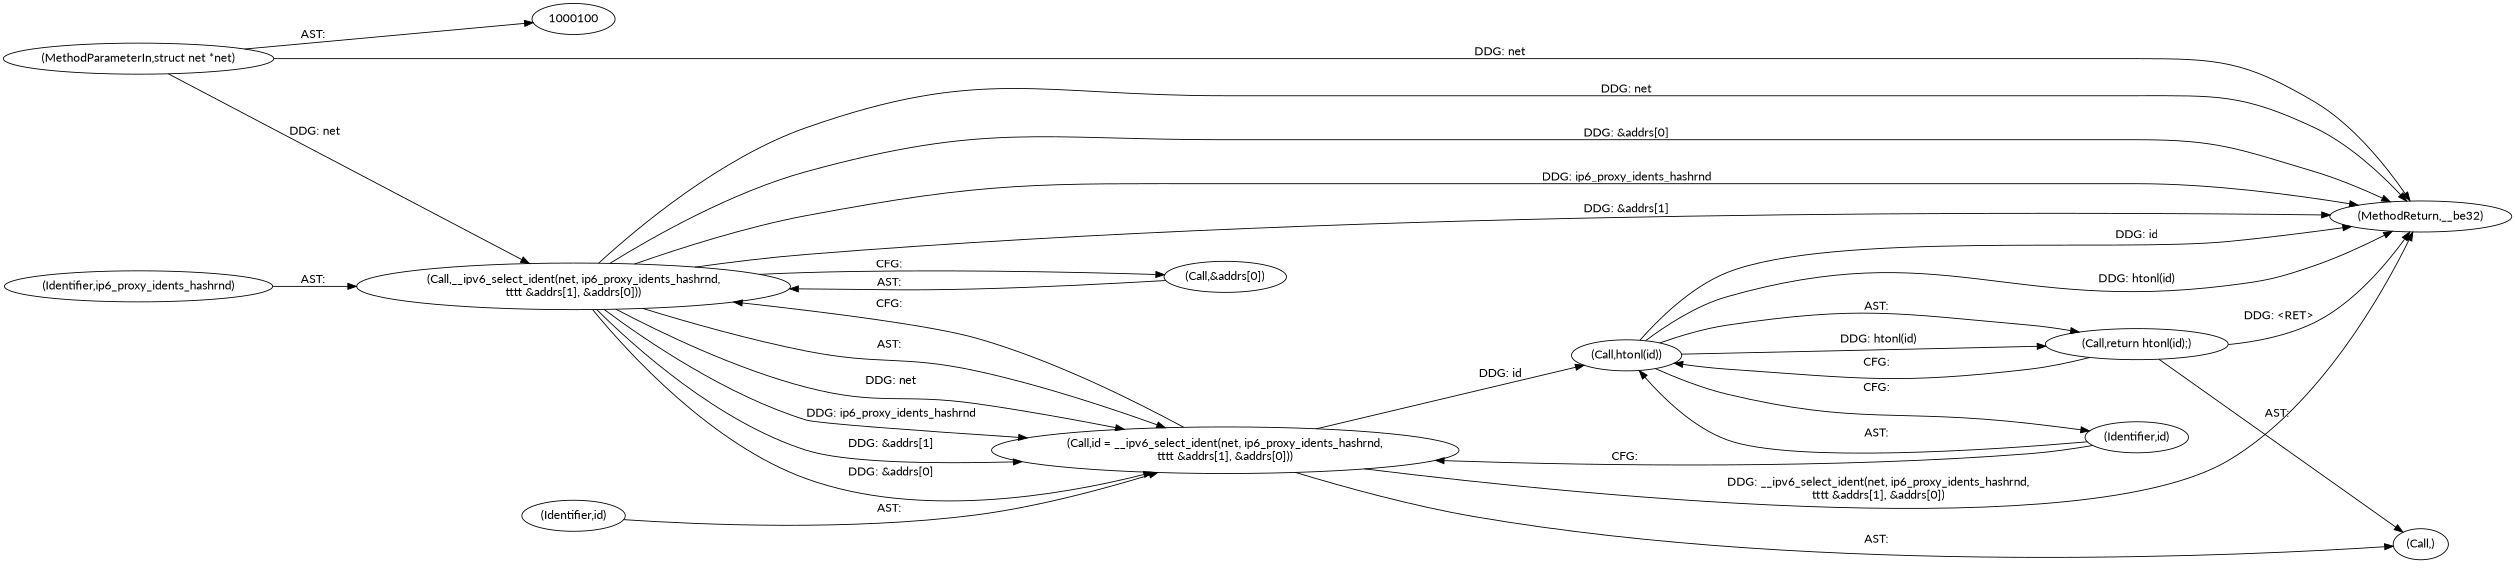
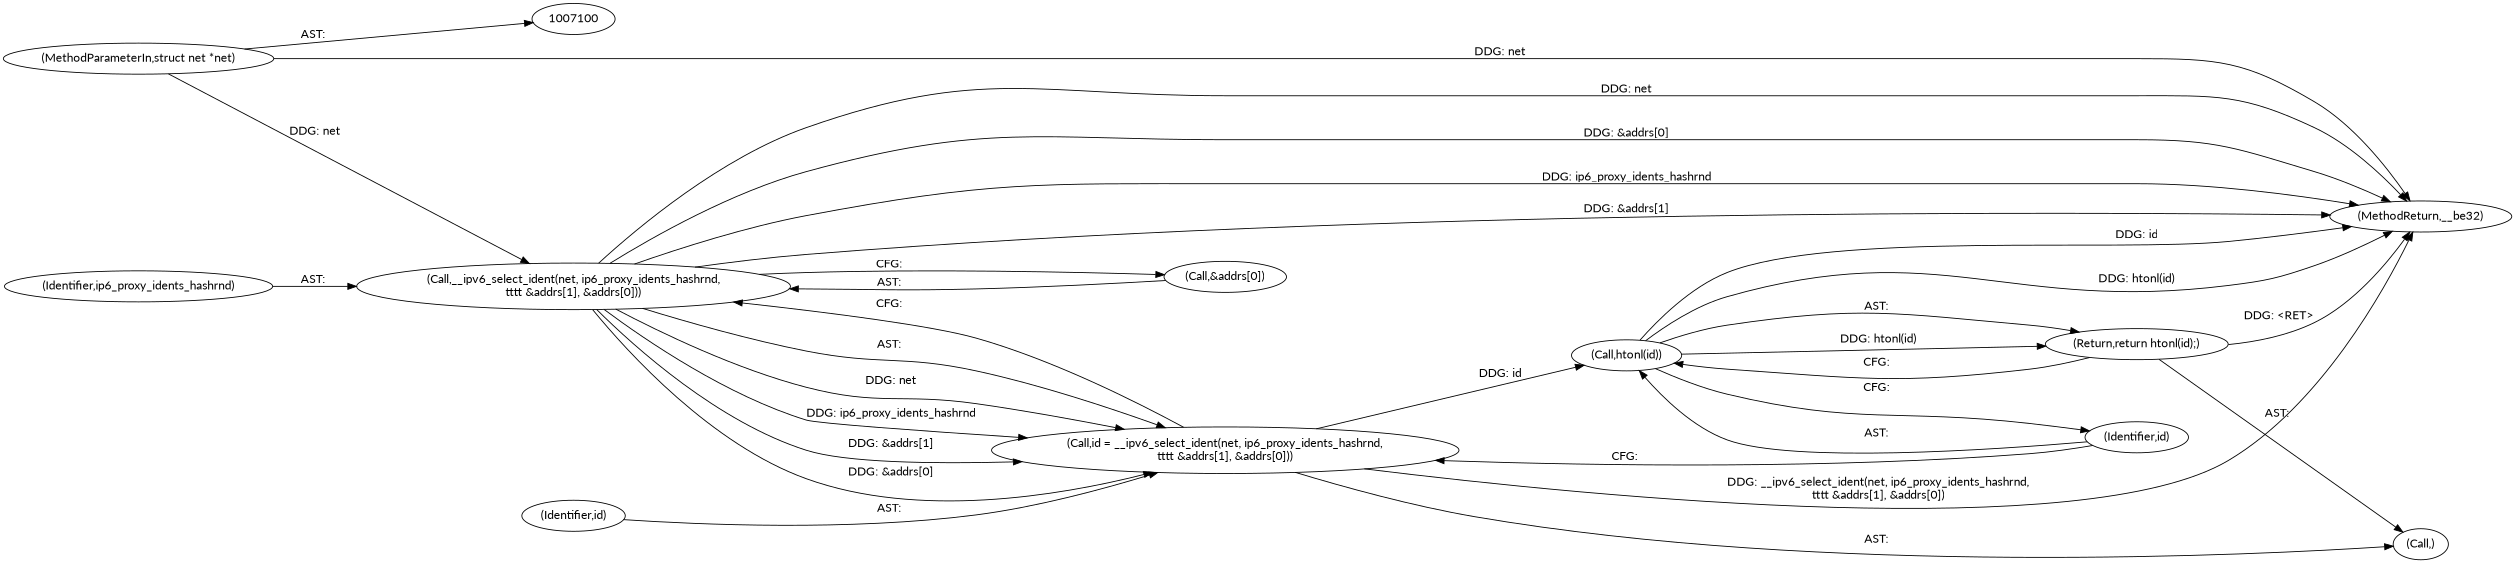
node "1000100": label "1000100" -> "1007100"
node "(Call,return htonl(id);)": label "(Call,return htonl(id);)" -> "(Return,return htonl(id);)"
